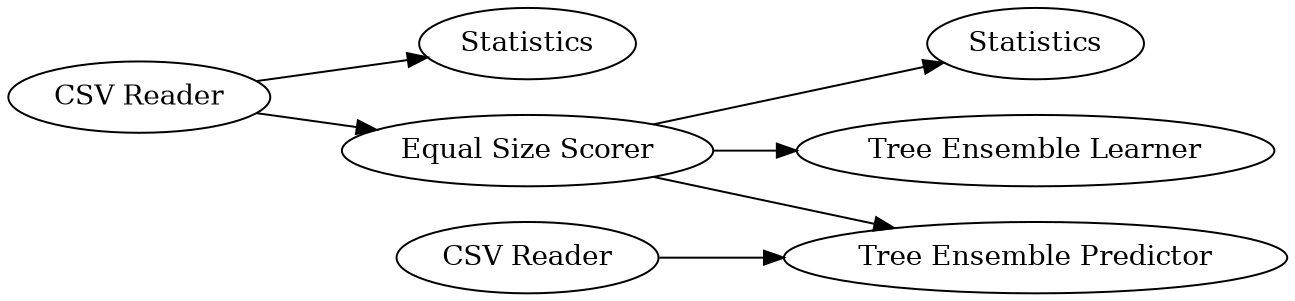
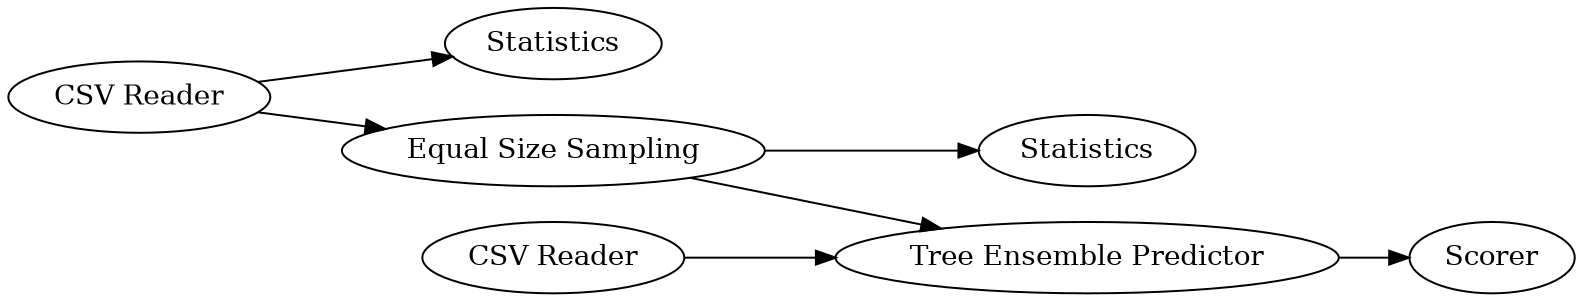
node "Equal Size Scorer": label "Equal Size Scorer" -> "Equal Size Sampling"
node "Tree Ensemble Learner": removed
node "Scorer": added
